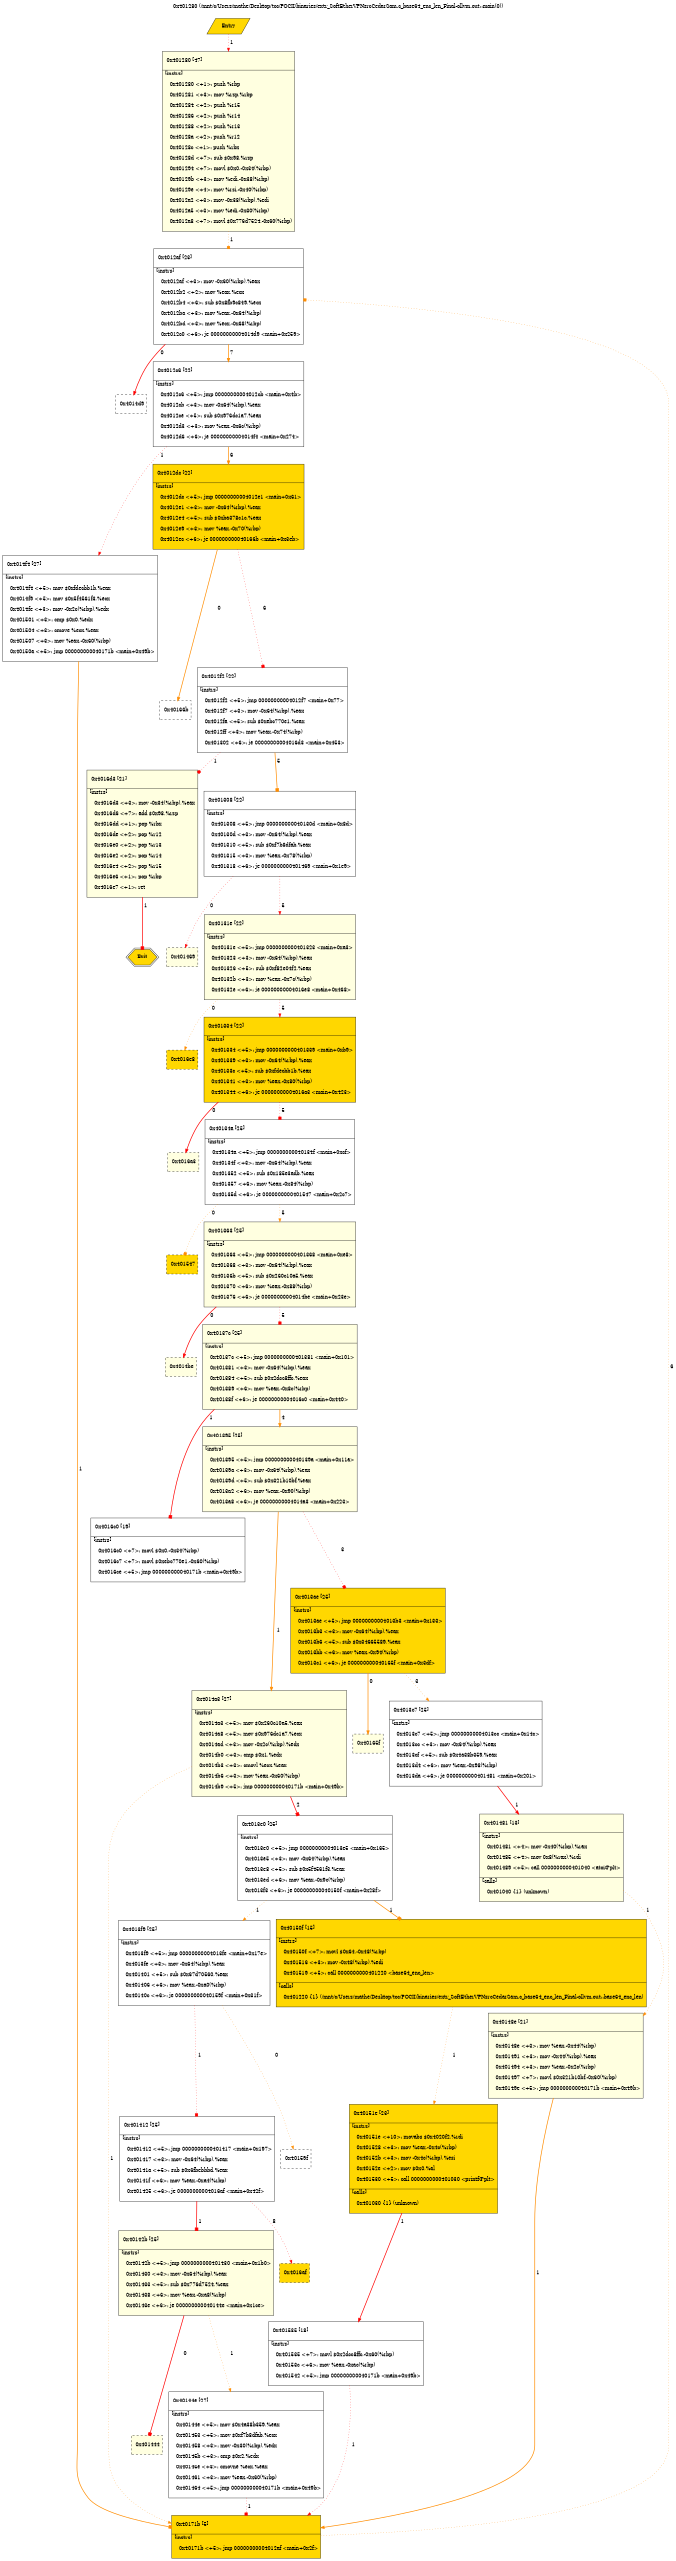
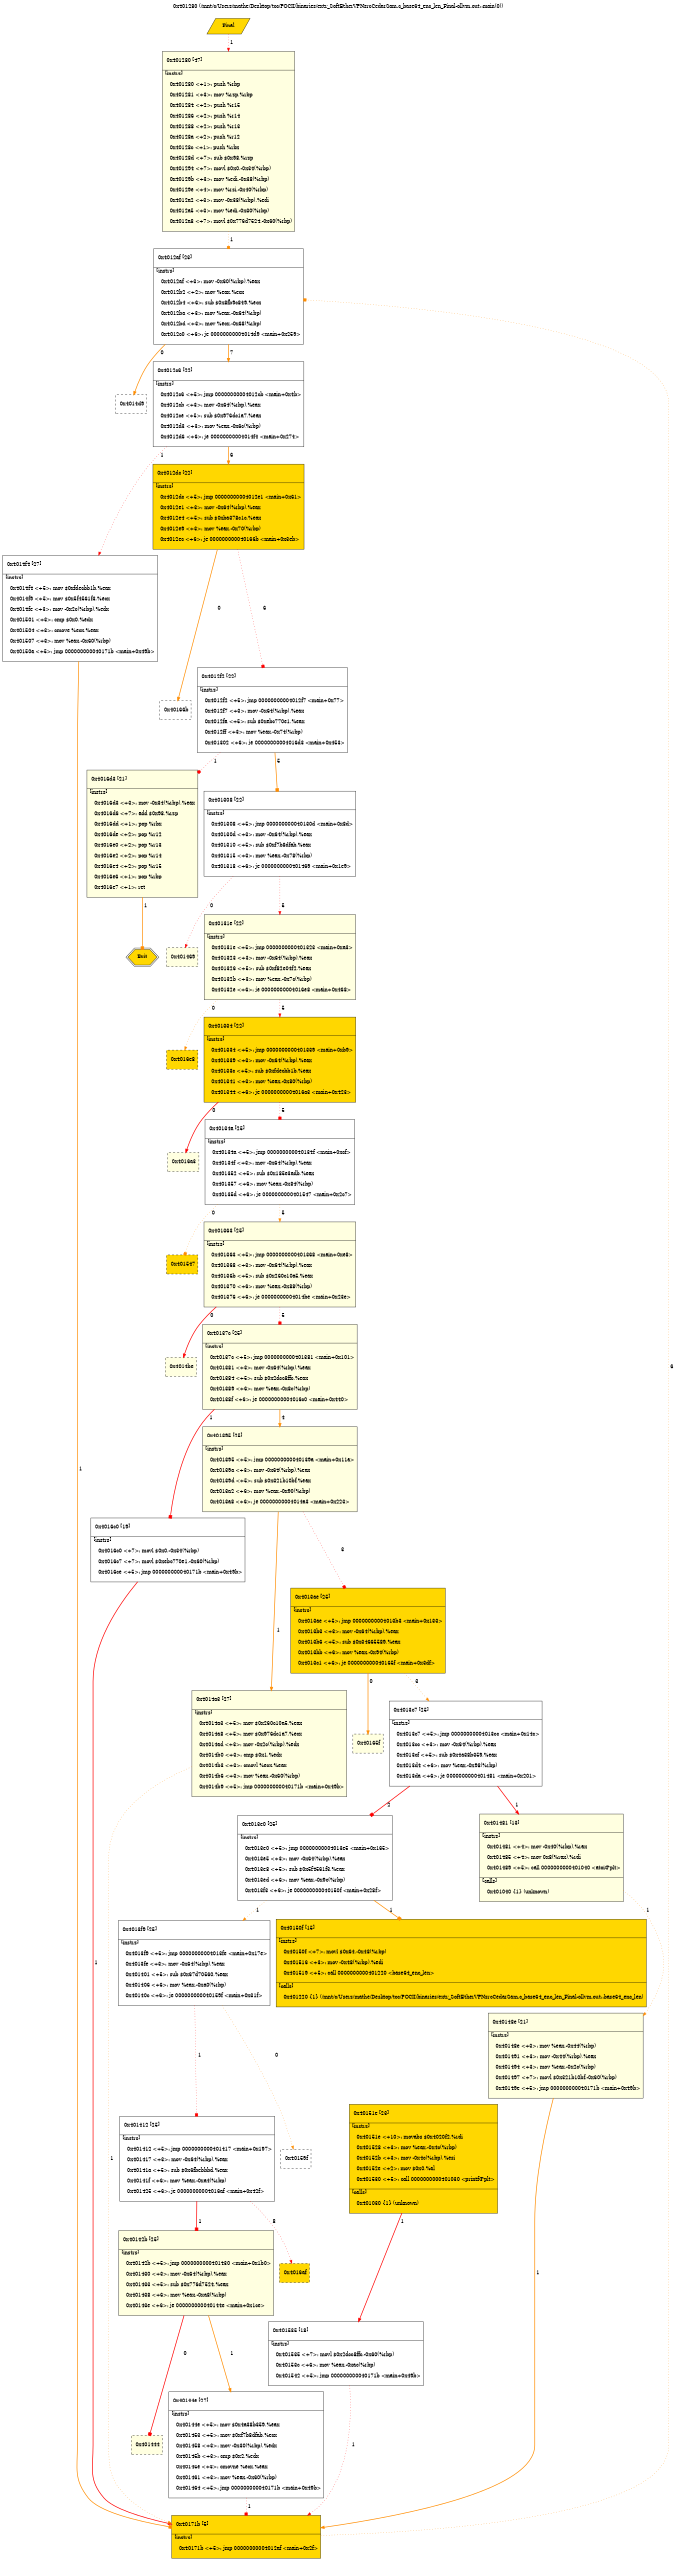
node "Entry": label "Entry" -> "Final"
edge "0x4012af [23]" -> "0x4014d9": color red -> darkorange
edge "0x4016d3 [21]" -> "Exit": color red -> darkorange
edge "0x4014a3 [27]" -> "0x4013e0 [25]": now "0x4013c7 [25]" -> "0x4013e0 [25]"
edge "0x40150f [15]" -> "0x40151e [23]": removed, label "1"
edge "0x4016c0 [19]" -> "0x40171b [5]": added, label "1"
edge "0x40142b [25]" -> "0x40144e [27]": style dotted -> bold
